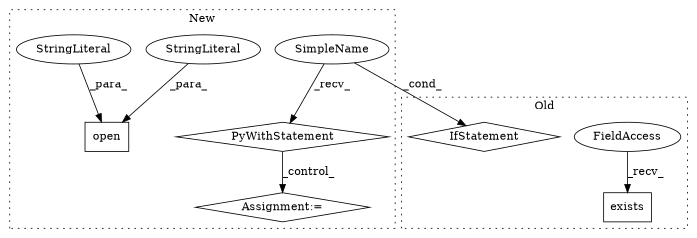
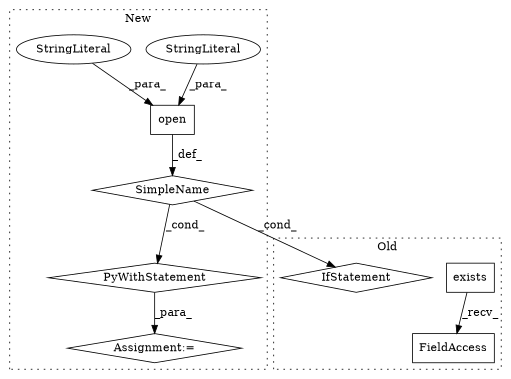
node "SimpleName": shape ellipse -> diamond
edge "SimpleName" -> "PyWithStatement": label "_recv_" -> "_cond_"
node "FieldAccess": shape ellipse -> box
edge "open" -> "SimpleName": added, label "_def_"
edge "FieldAccess" -> "exists": reversed
edge "PyWithStatement" -> "Assignment:=": label "_control_" -> "_para_"
